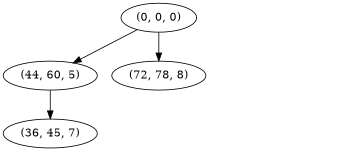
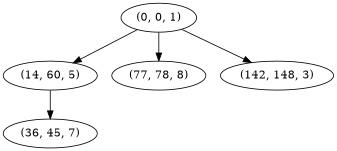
node "(0, 0, 0)": label "(0, 0, 0)" -> "(0, 0, 1)"
node "(44, 60, 5)": label "(44, 60, 5)" -> "(14, 60, 5)"
node "(72, 78, 8)": label "(72, 78, 8)" -> "(77, 78, 8)"
node "(142, 148, 3)": added
